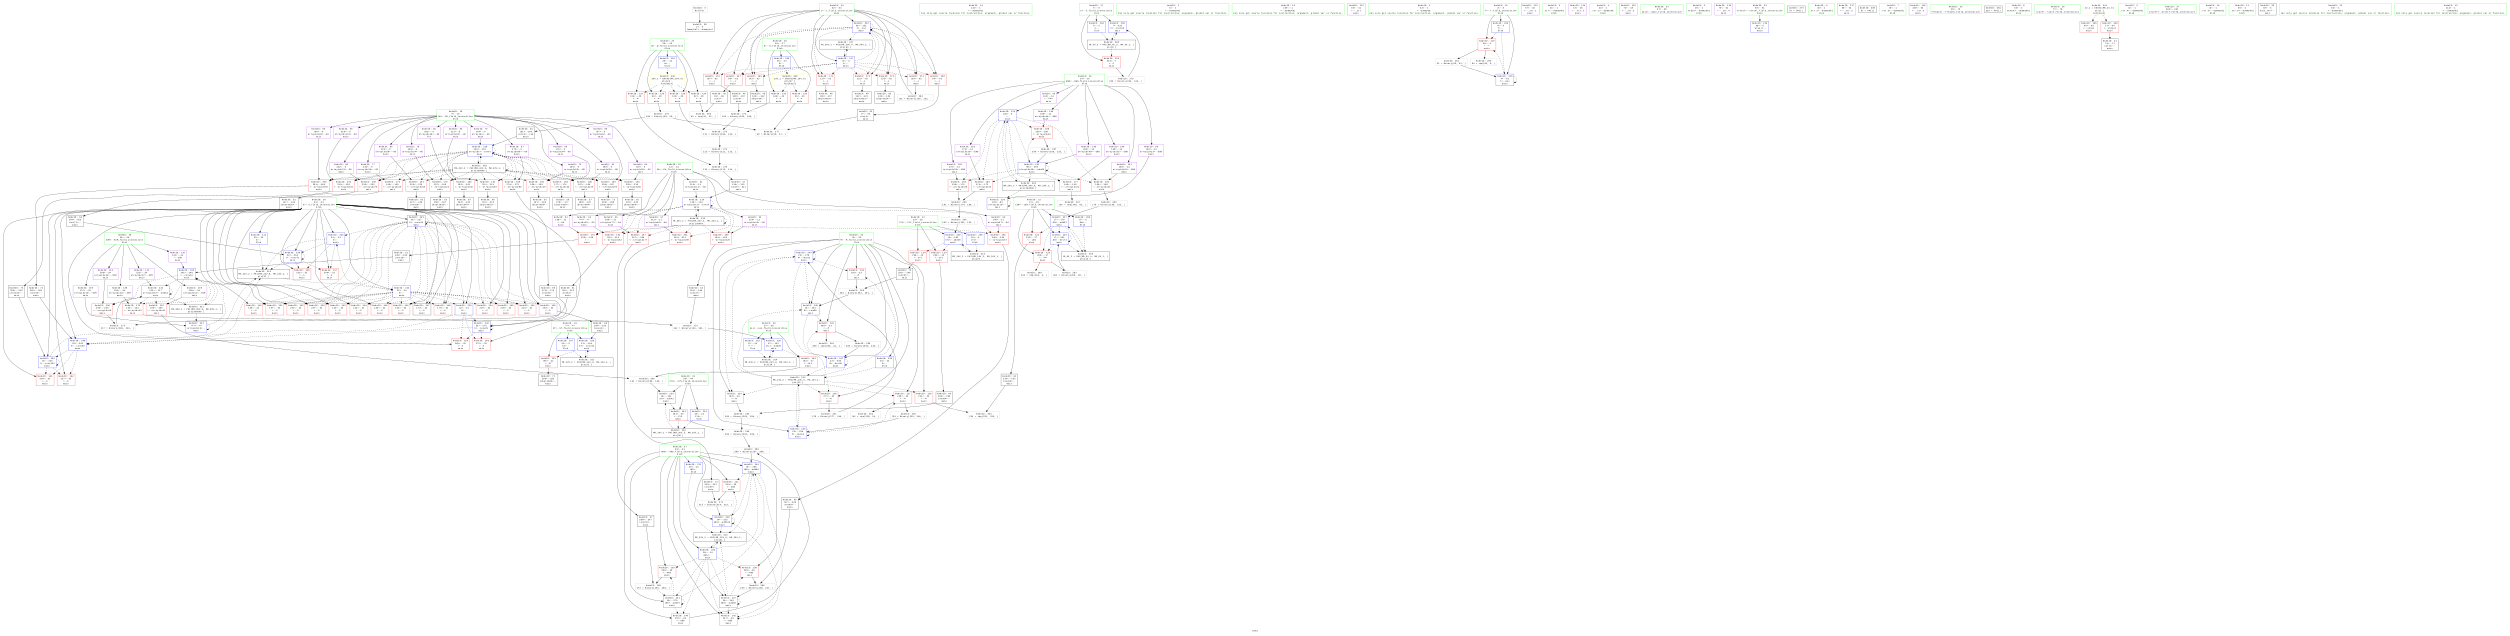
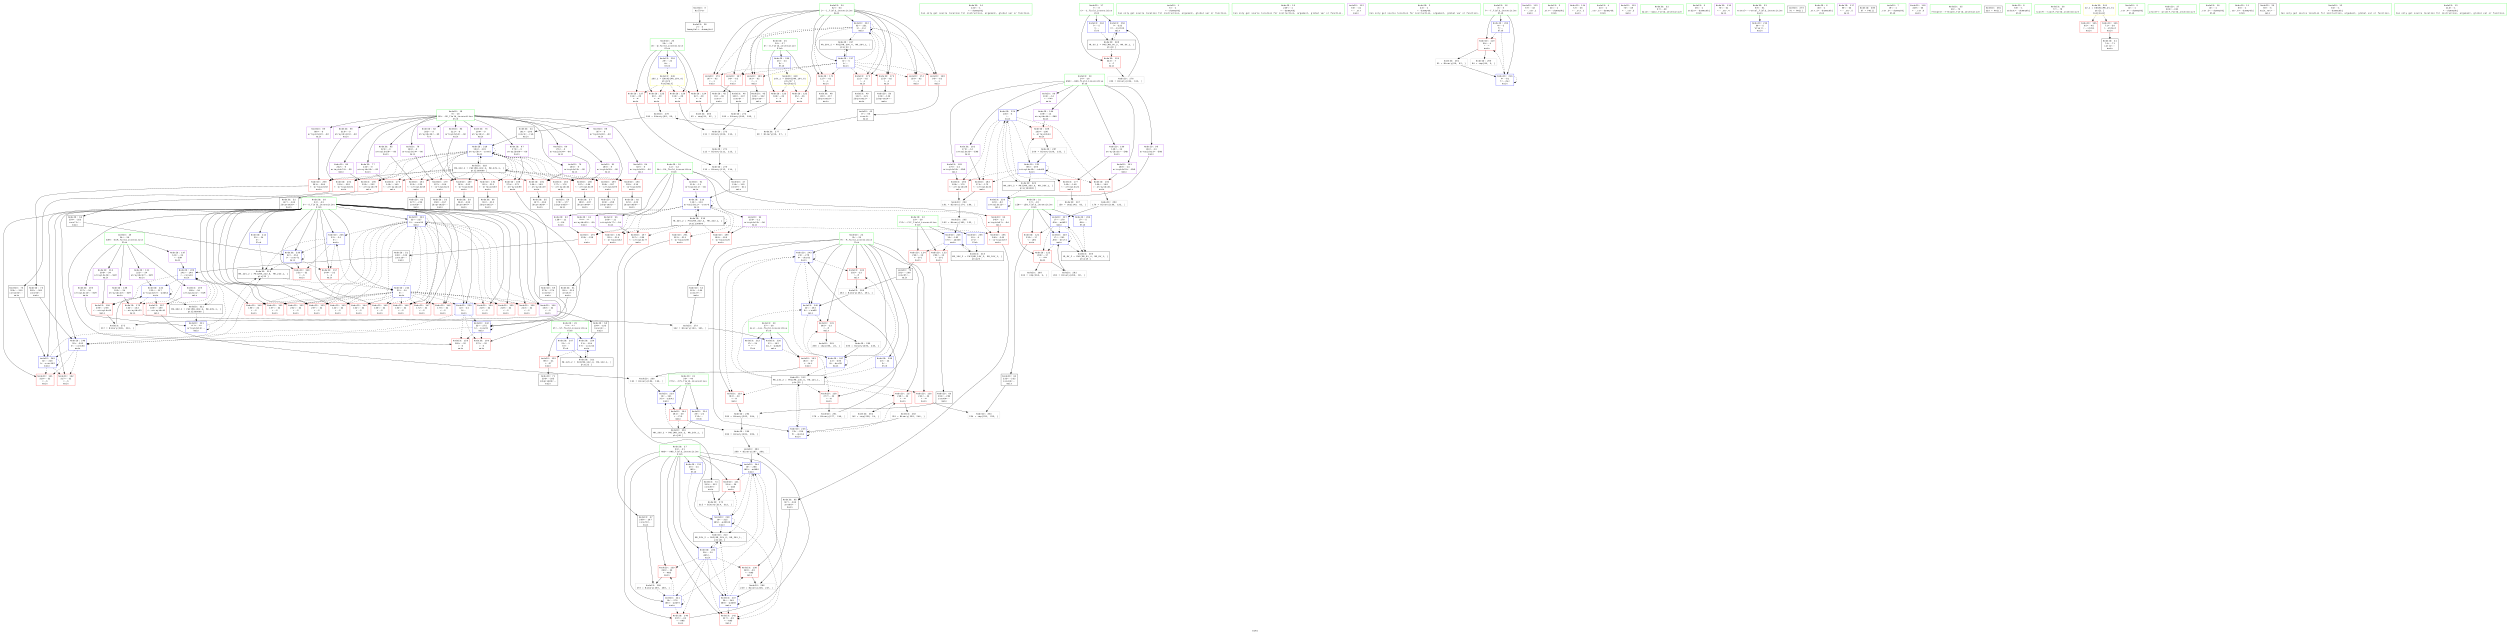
node "NodeID: 284": removed
edge "NodeID: 278" -> "NodeID: 277": reversed
node "NodeID: 105": removed
node "NodeID: 97": removed
node "NodeID: 95": color purple -> red
node "NodeID: 147": color black -> red
node "NodeID: 314": removed
